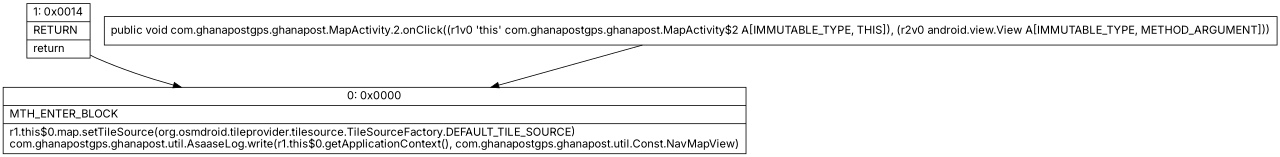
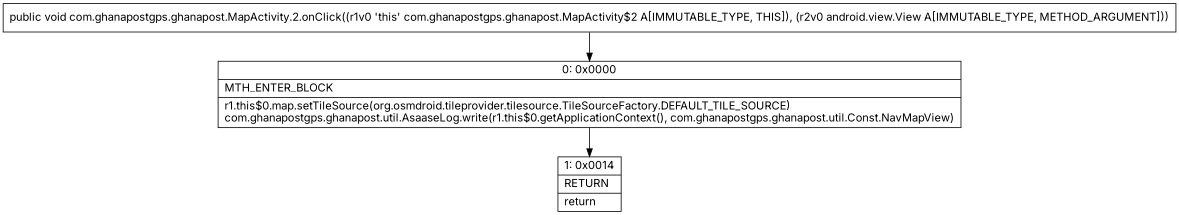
edge "1: 0x0014" -> "0: 0x0000": reversed
